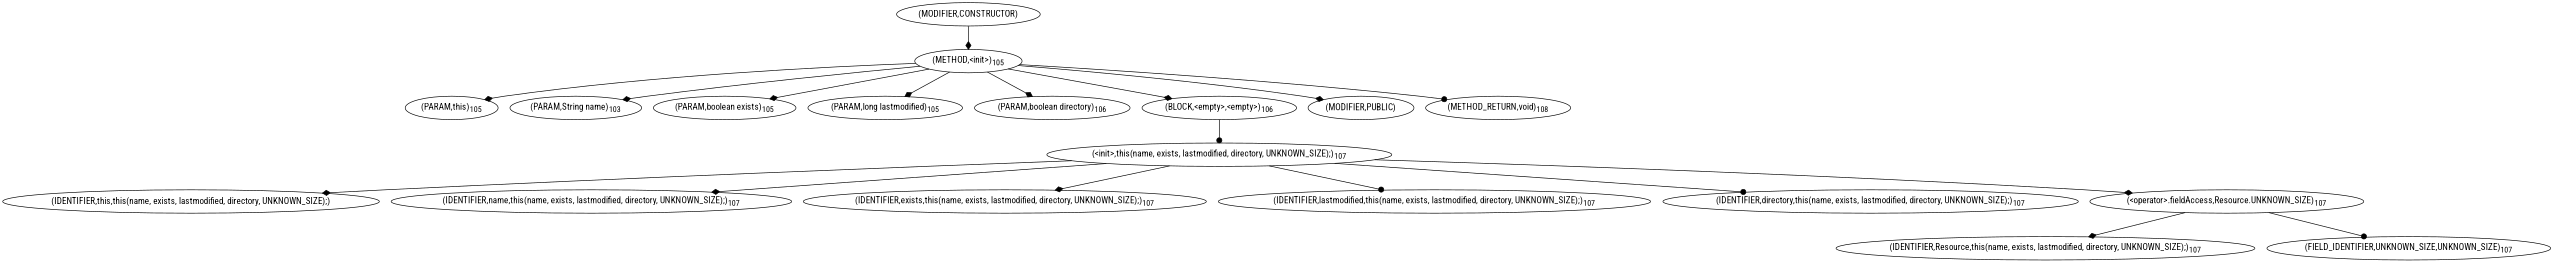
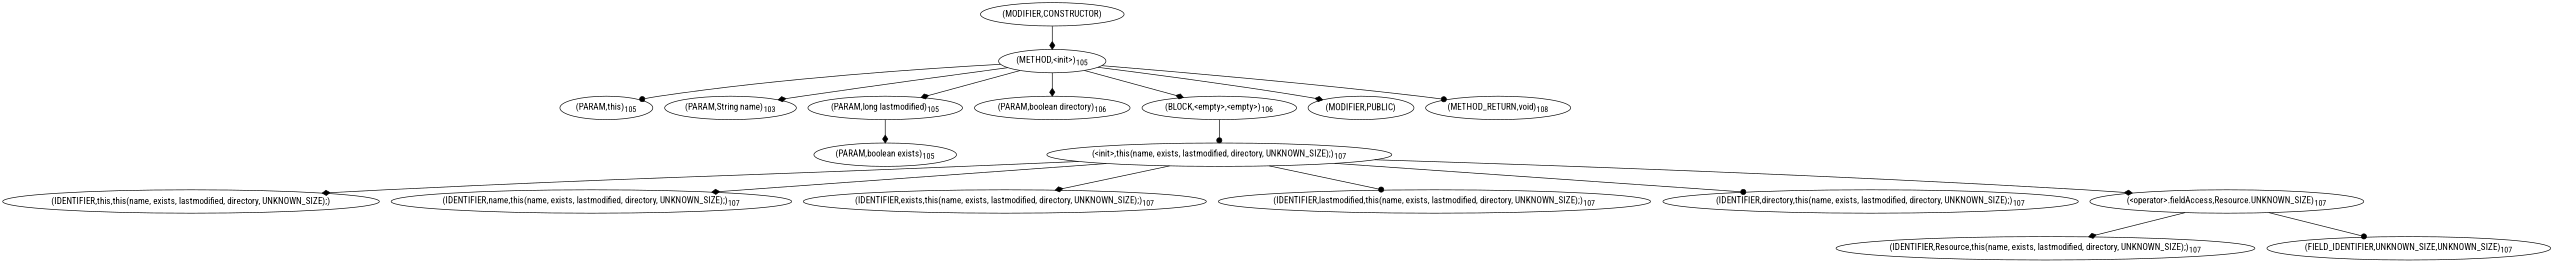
edge "(METHOD,<init>)" -> "(PARAM,this)": arrowhead diamond -> dot
edge "(METHOD,<init>)" -> "(PARAM,boolean exists)": now "(PARAM,long lastmodified)" -> "(PARAM,boolean exists)"
